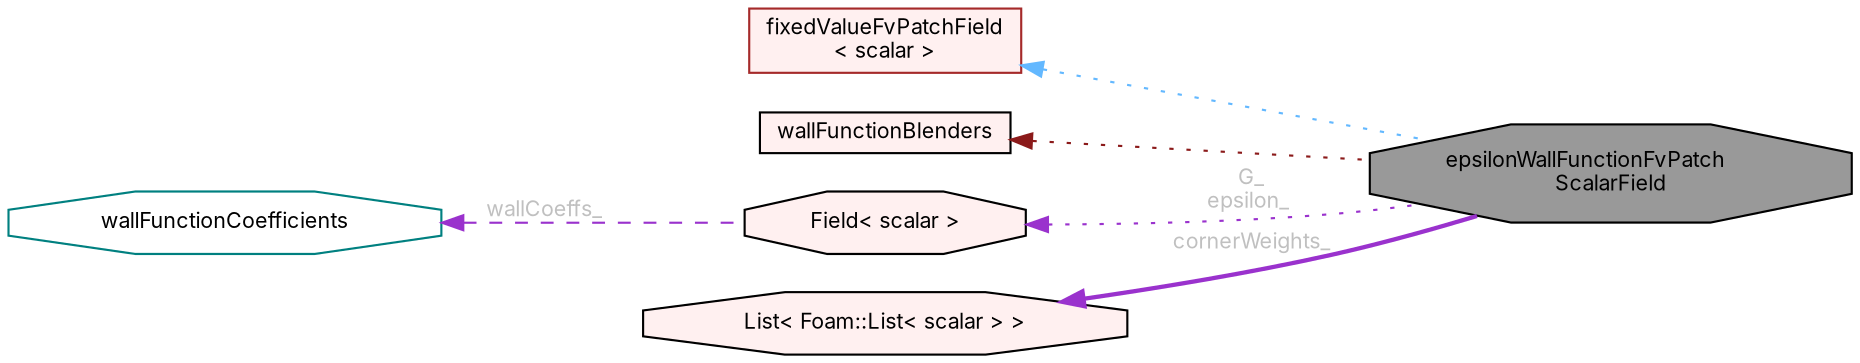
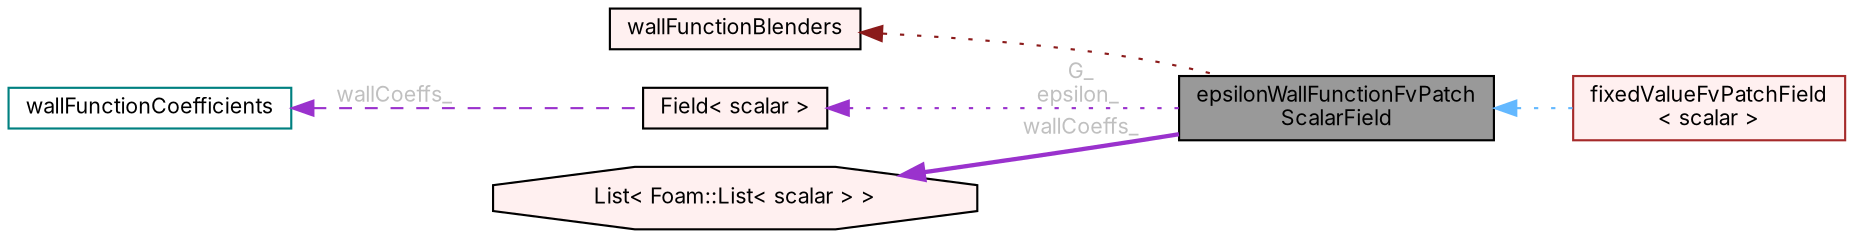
edge "epsilonWallFunctionFvPatch ScalarField" -> "fixedValueFvPatchField < scalar >": reversed
node "epsilonWallFunctionFvPatch ScalarField": shape octagon -> box
node "wallFunctionCoefficients": shape octagon -> box
node "Field< scalar >": shape octagon -> box
edge "epsilonWallFunctionFvPatch ScalarField" -> "List< Foam::List< scalar > >": label " cornerWeights_" -> " wallCoeffs_"
